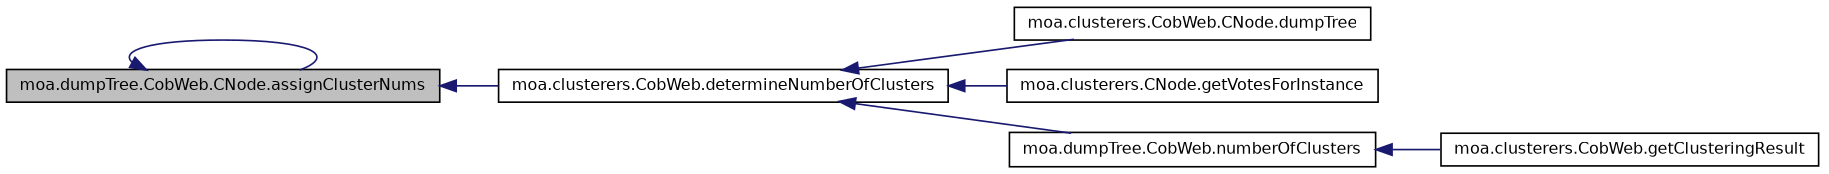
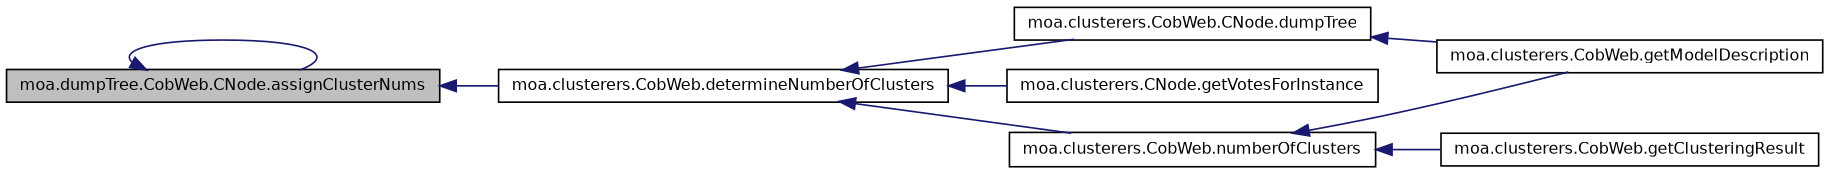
node "moa.clusterers.CobWeb.getModelDescription": added
node "moa.dumpTree.CobWeb.numberOfClusters": label "moa.dumpTree.CobWeb.numberOfClusters" -> "moa.clusterers.CobWeb.numberOfClusters"
